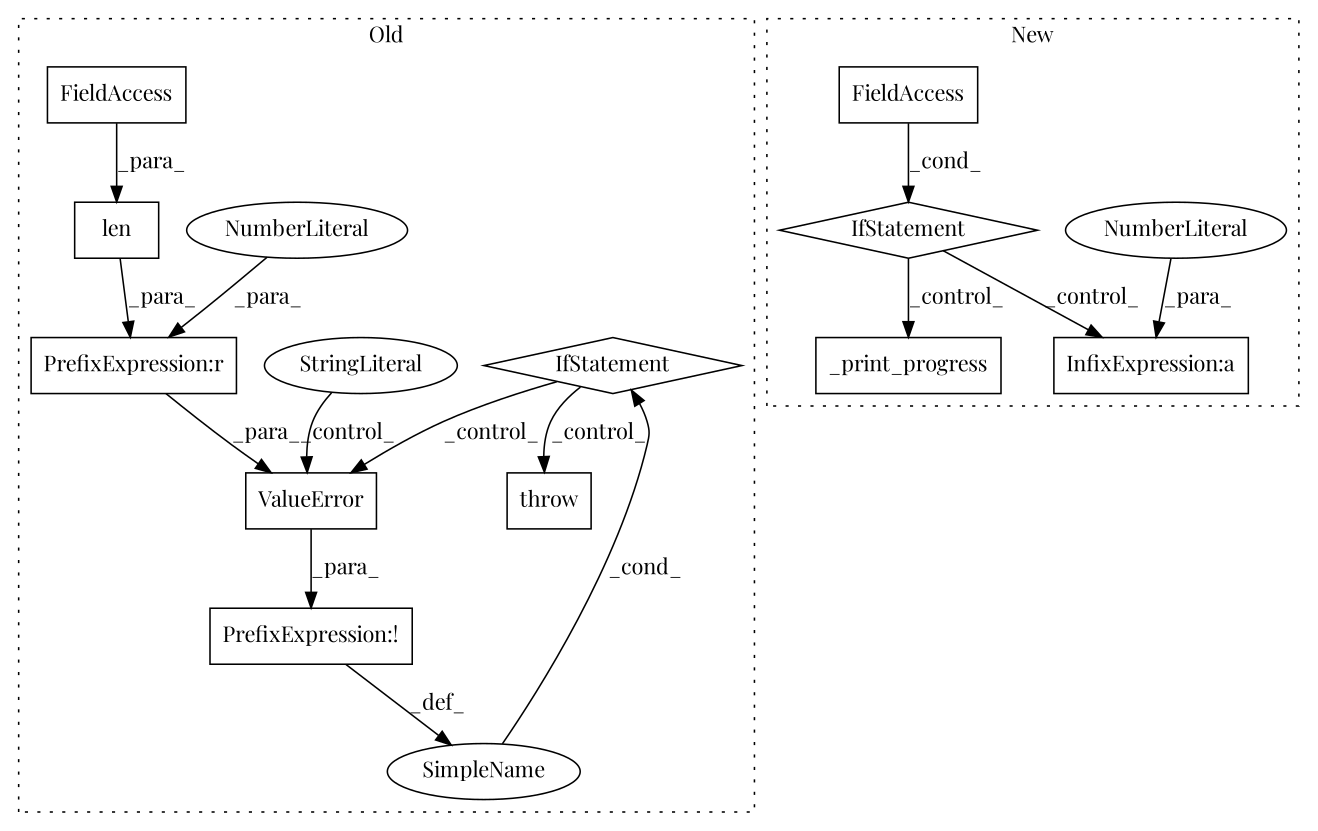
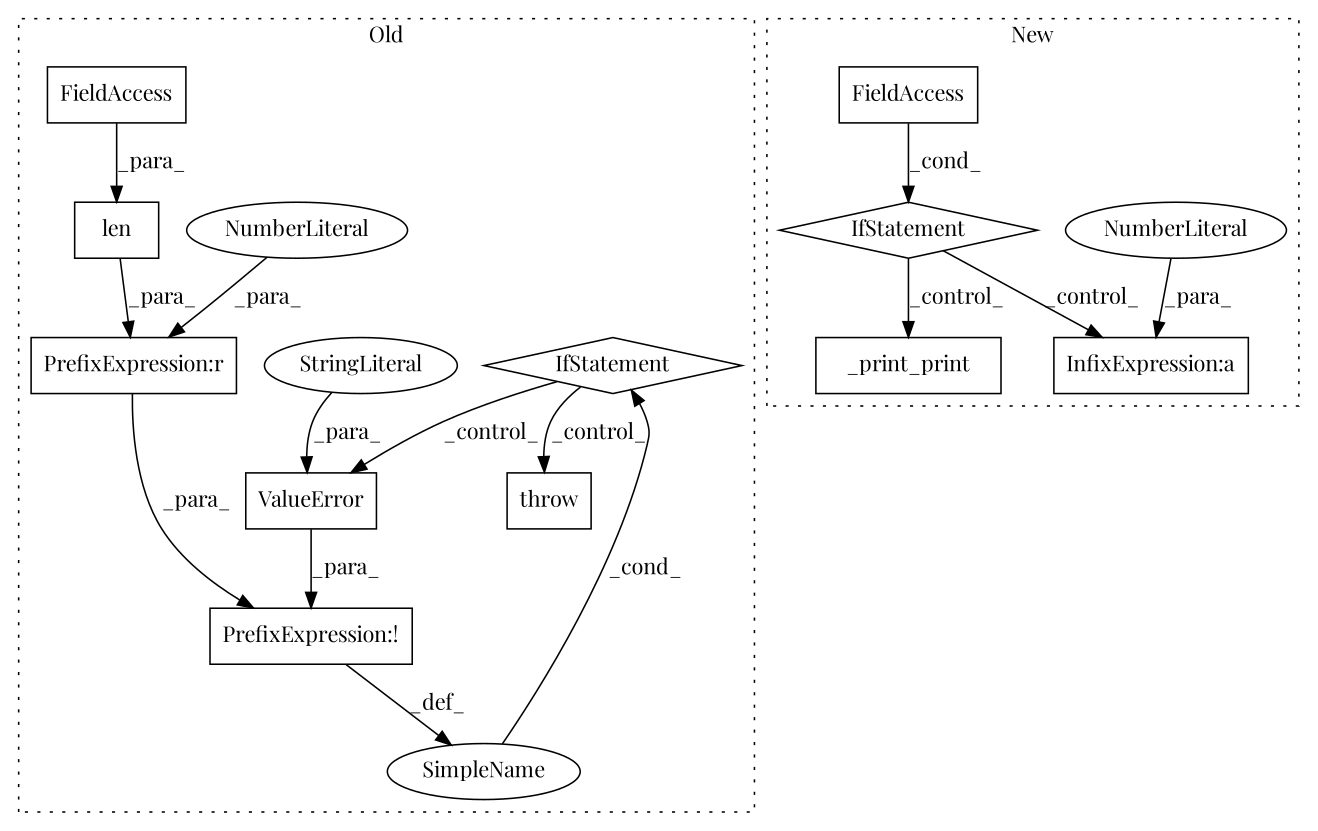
node "_print_progress": label "_print_progress" -> "_print_print"
edge "PrefixExpression:r" -> "ValueError": now "PrefixExpression:r" -> "PrefixExpression:!"
edge "StringLiteral" -> "ValueError": label "_control_" -> "_para_"
